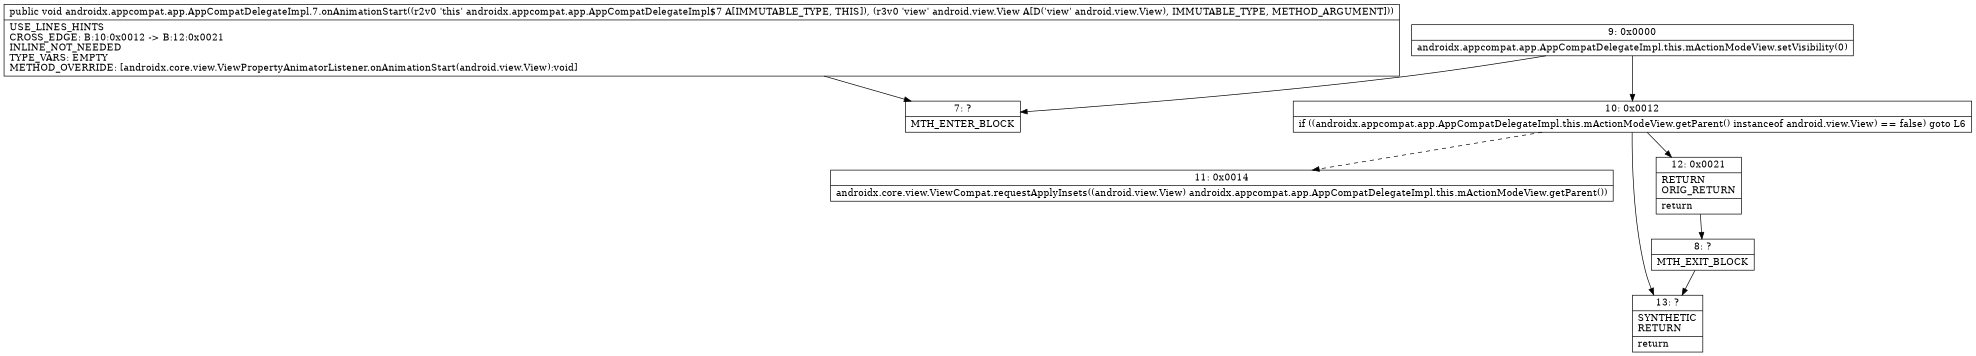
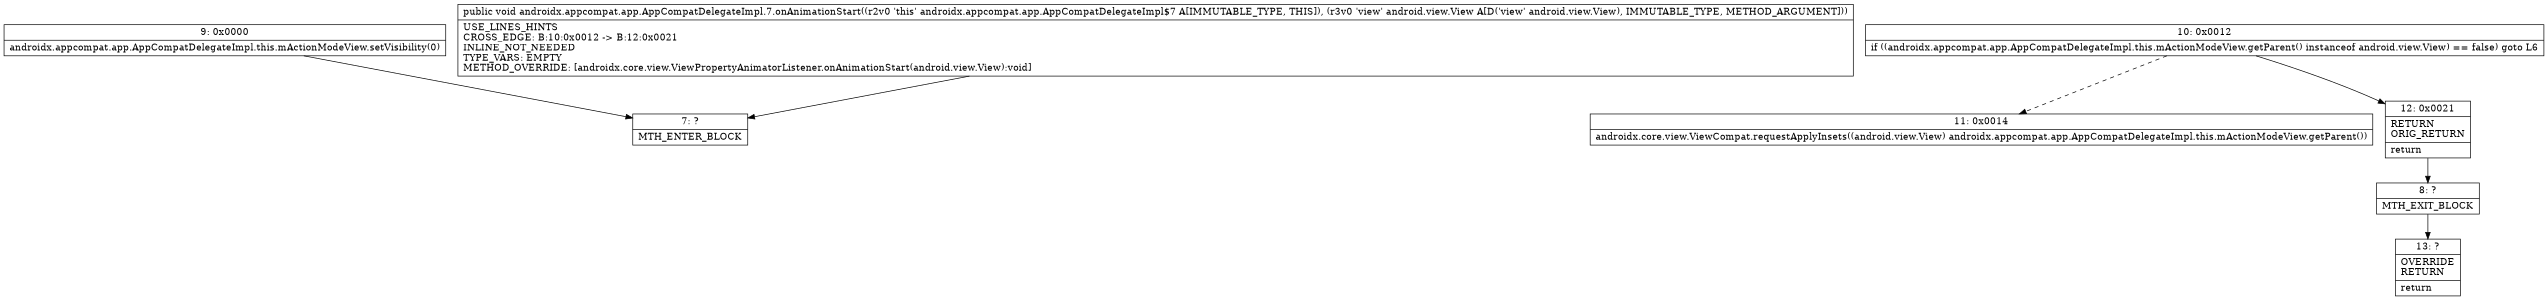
edge "9: 0x0000" -> "10: 0x0012": removed
edge "10: 0x0012" -> "13: ?": removed
node "13: ?": text "SYNTHETIC" -> "OVERRIDE"
